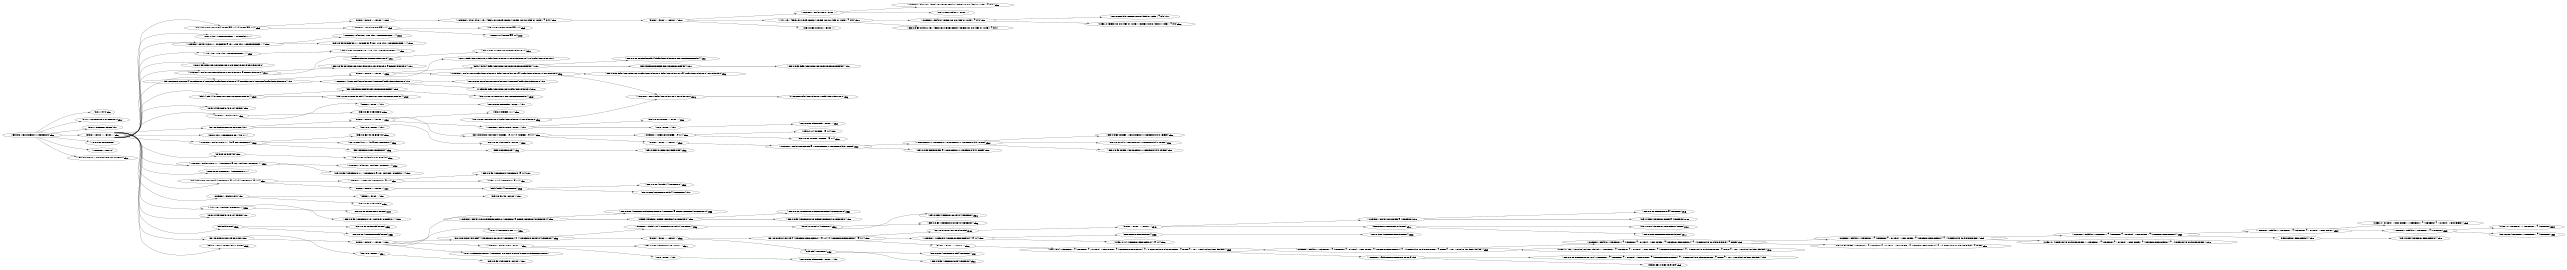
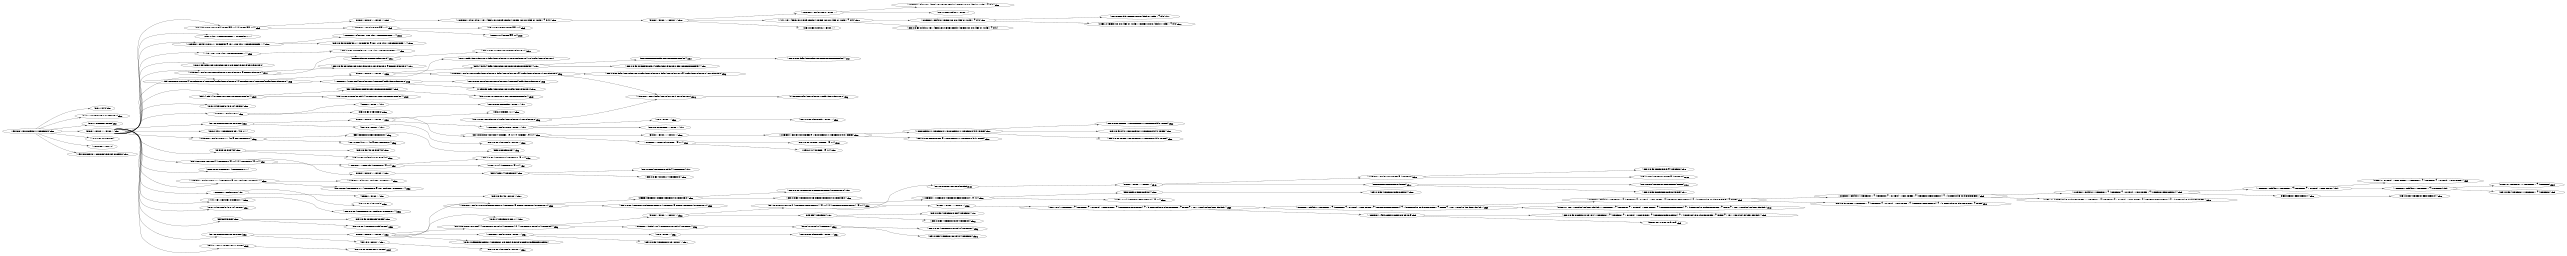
edge "(<operator>.assignment,ANY list = getInterceptors())" -> "(IDENTIFIER,list,reverse(list))": now "(reverse,reverse(list))" -> "(IDENTIFIER,list,reverse(list))"
node "(IDENTIFIER,routeContext,getRoute())": removed
edge "(<init>,new HashSet<Processor>())" -> "(IDENTIFIER,target,return target;)": now "(RETURN,return target;,return target;)" -> "(IDENTIFIER,target,return target;)"
